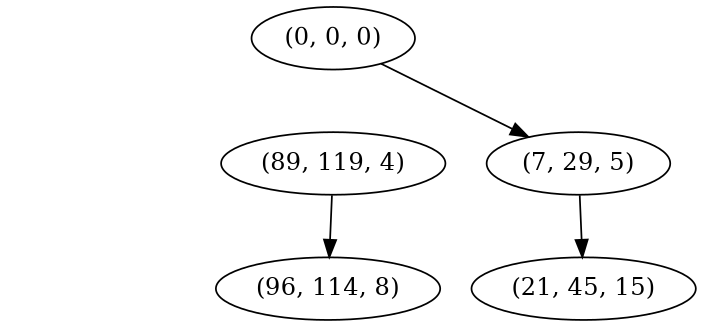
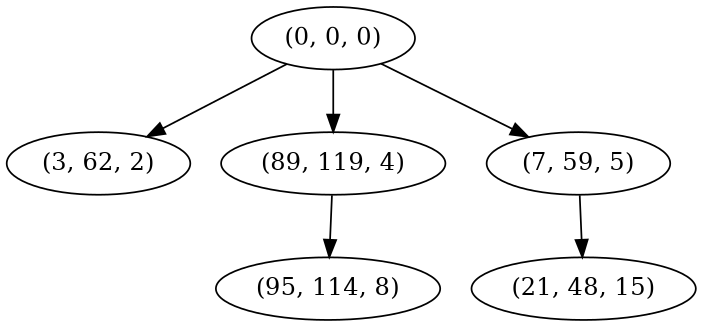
edge "(0, 0, 0)" -> "(89, 119, 4)": added
node "(3, 62, 2)": added
node "(7, 29, 5)": label "(7, 29, 5)" -> "(7, 59, 5)"
node "(96, 114, 8)": label "(96, 114, 8)" -> "(95, 114, 8)"
node "(21, 45, 15)": label "(21, 45, 15)" -> "(21, 48, 15)"
